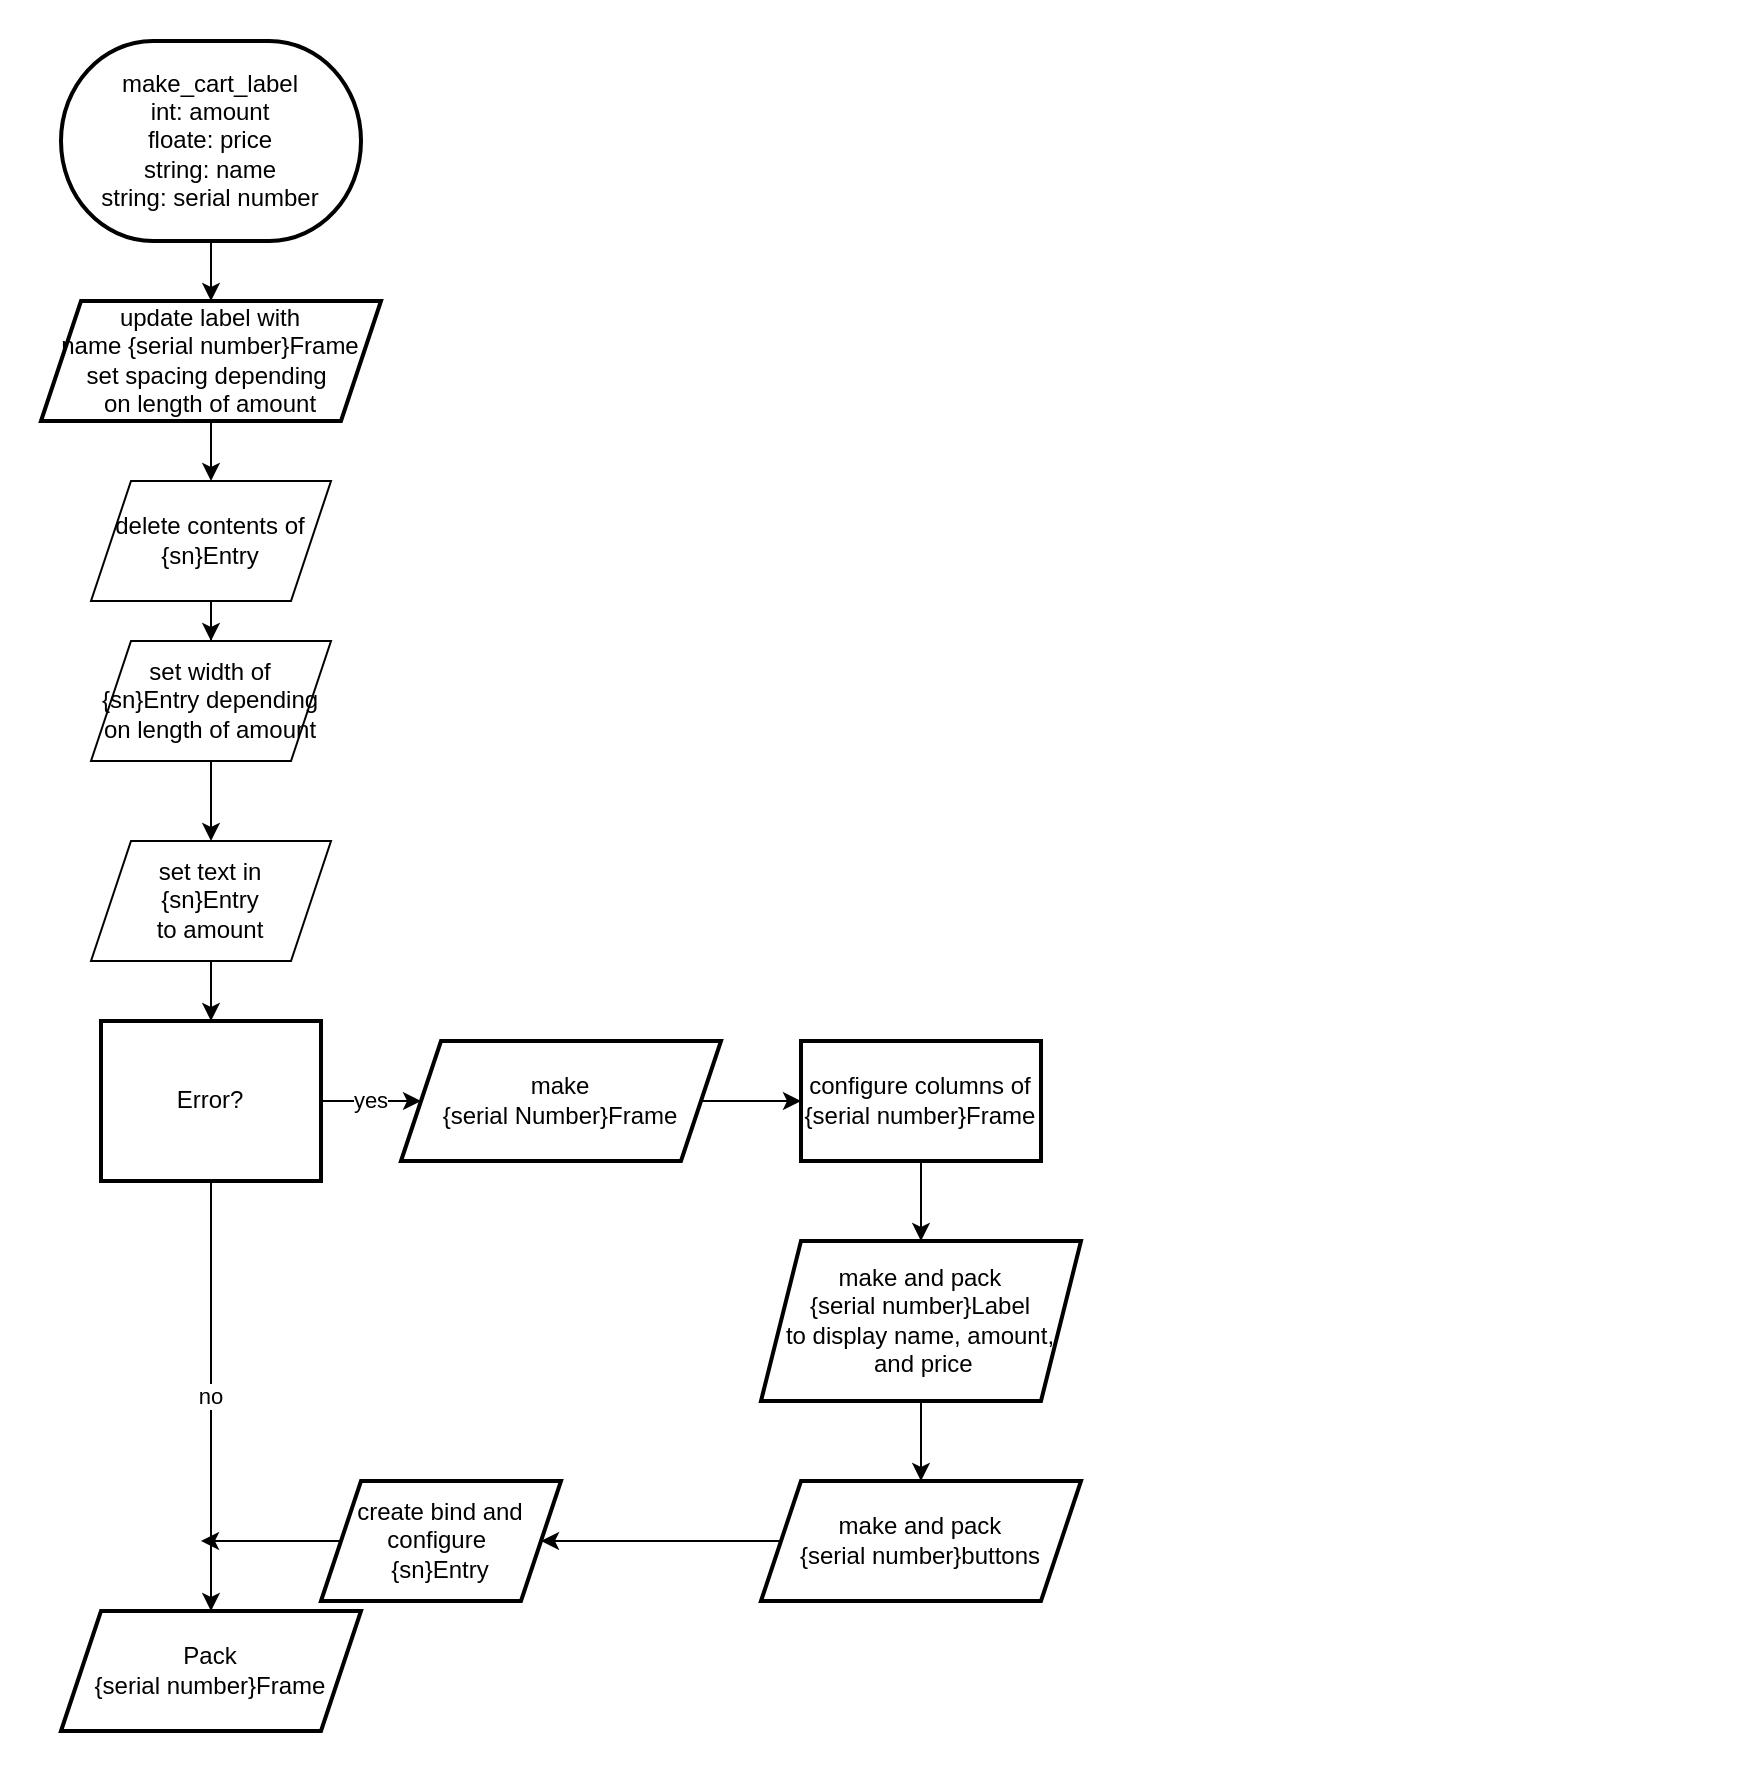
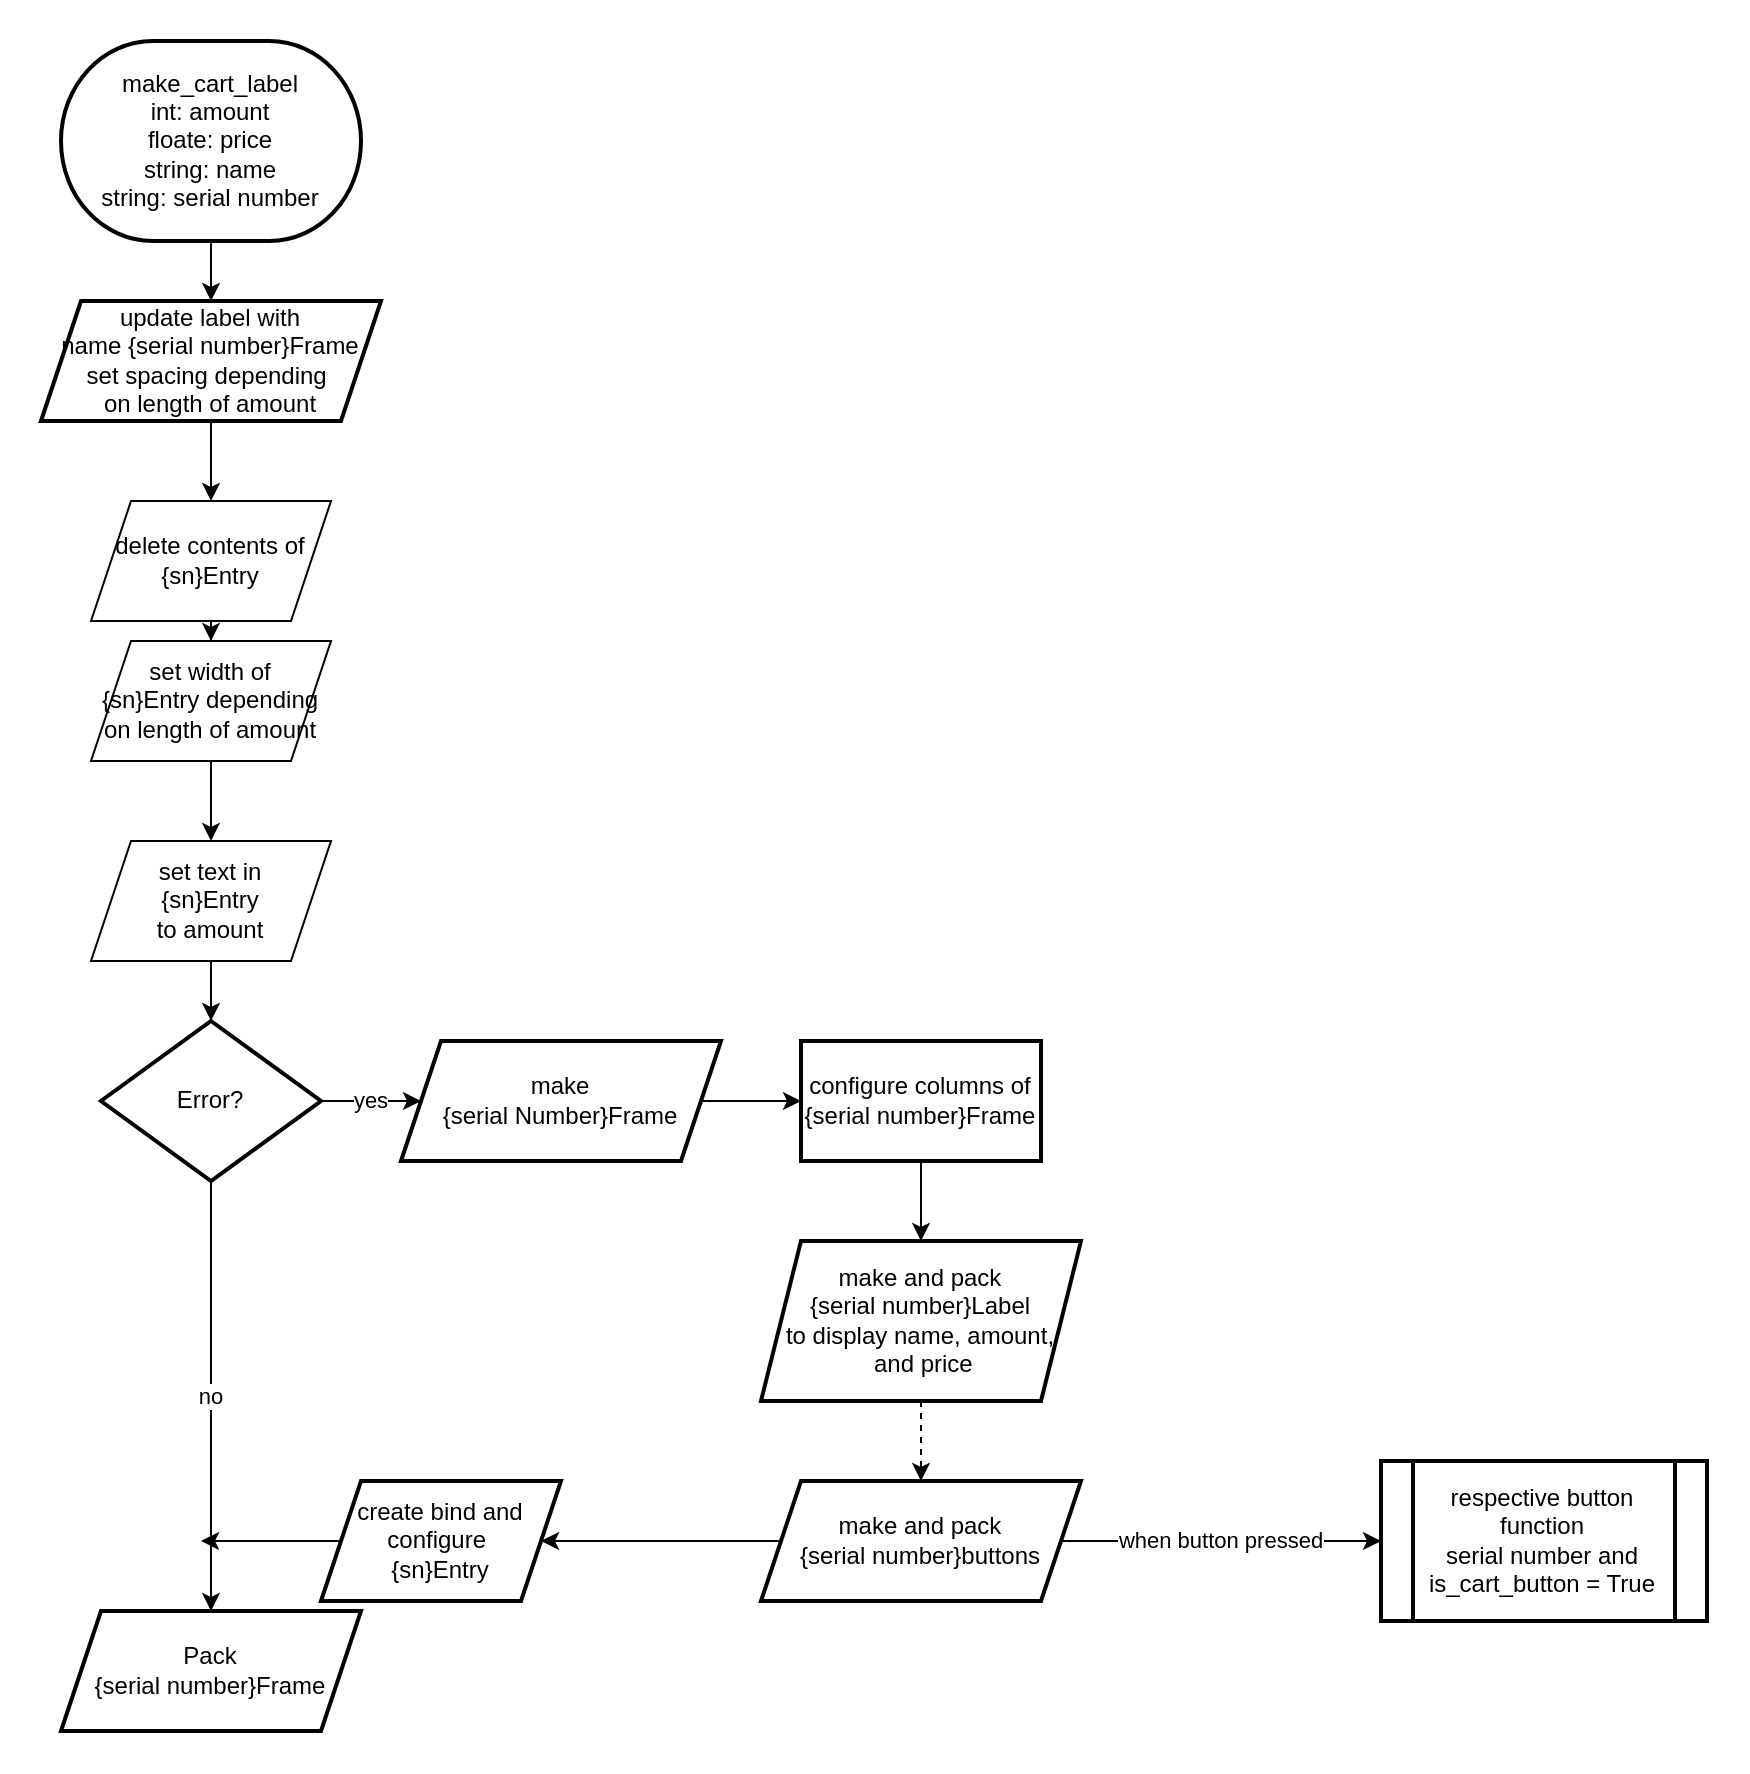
node "delete contents of {sn}Entry": moved (211, 541) -> (211, 561)
node "Error?": shape rectangle -> diamond
edge "make and pack {serial number}Label to display name, amount, and price" -> "make and pack {serial number}buttons": style solid -> dashed
edge "make and pack {serial number}buttons" -> "respective button function serial number and is_cart_button = True": added, label "when button pressed"
node "respective button function serial number and is_cart_button = True": added
